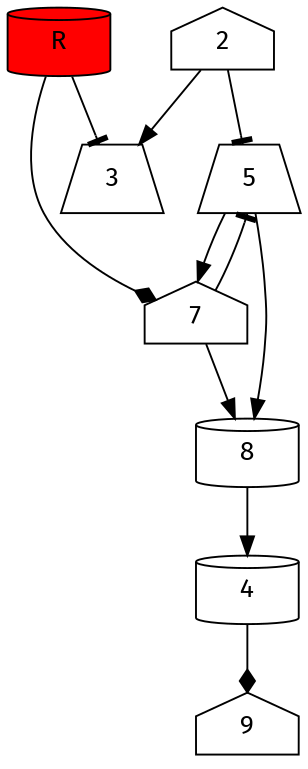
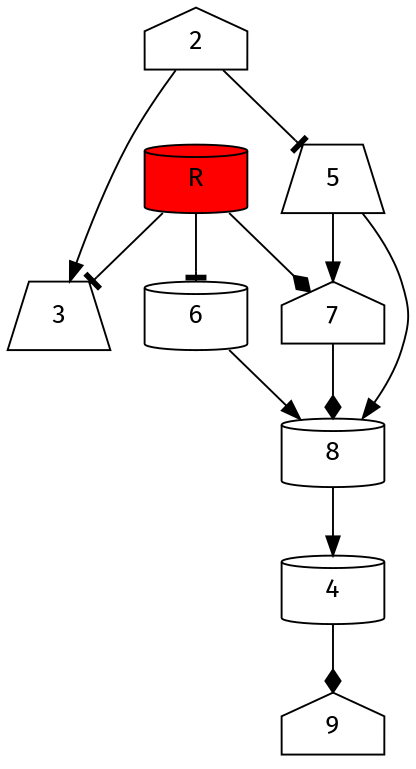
edge "7" -> "5": removed
node "6": added
edge "7" -> "8": arrowhead normal -> diamond
